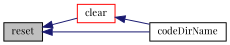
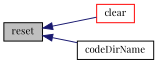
edge "codeDirName" -> "clear": removed
